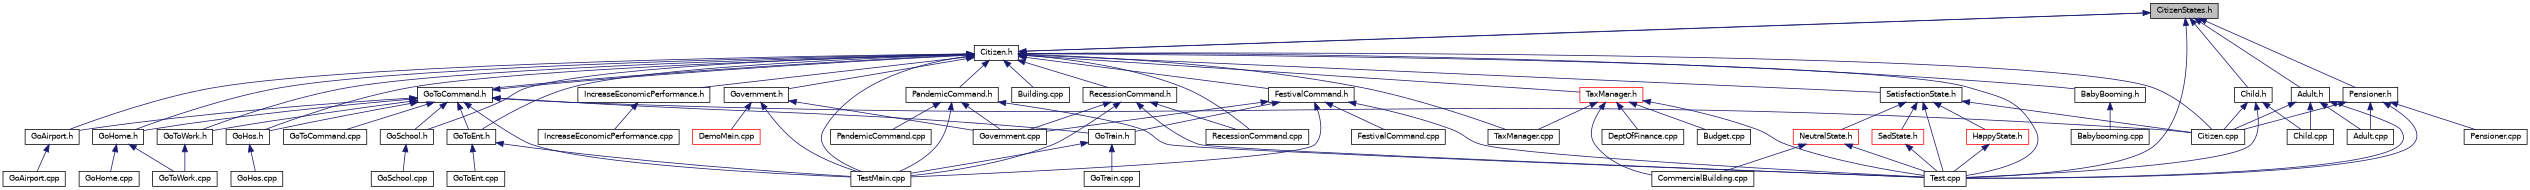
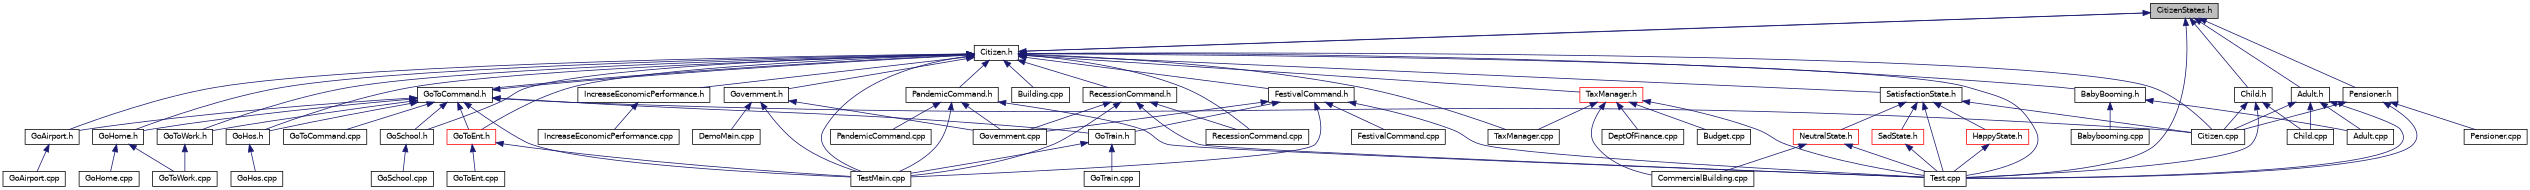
edge "Adult.cpp" -> "Pensioner.h": now "Adult.cpp" -> "BabyBooming.h"
node "GoToEnt.h": color black -> red
node "DemoMain.cpp": color red -> black
